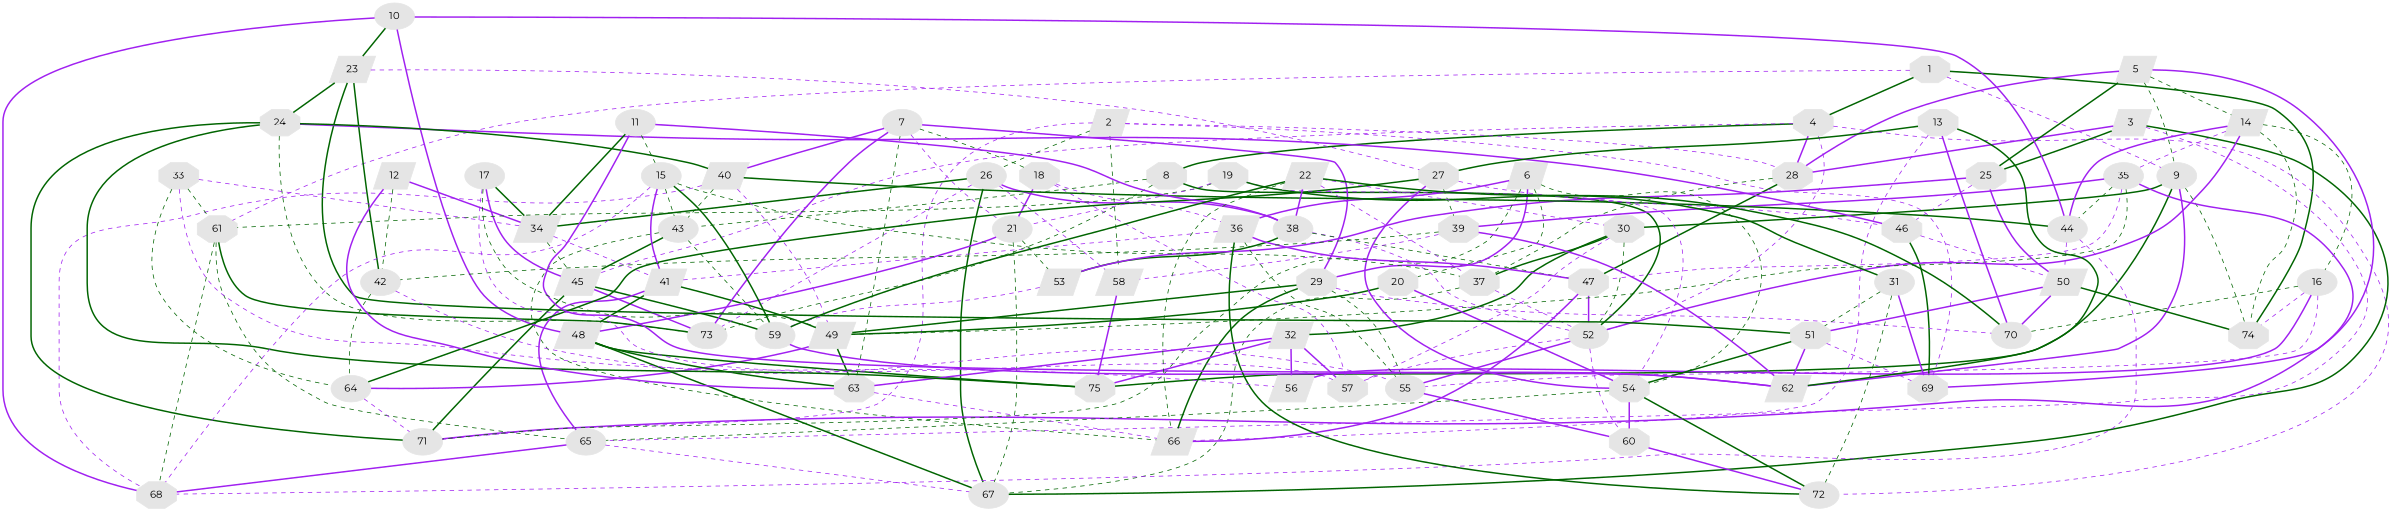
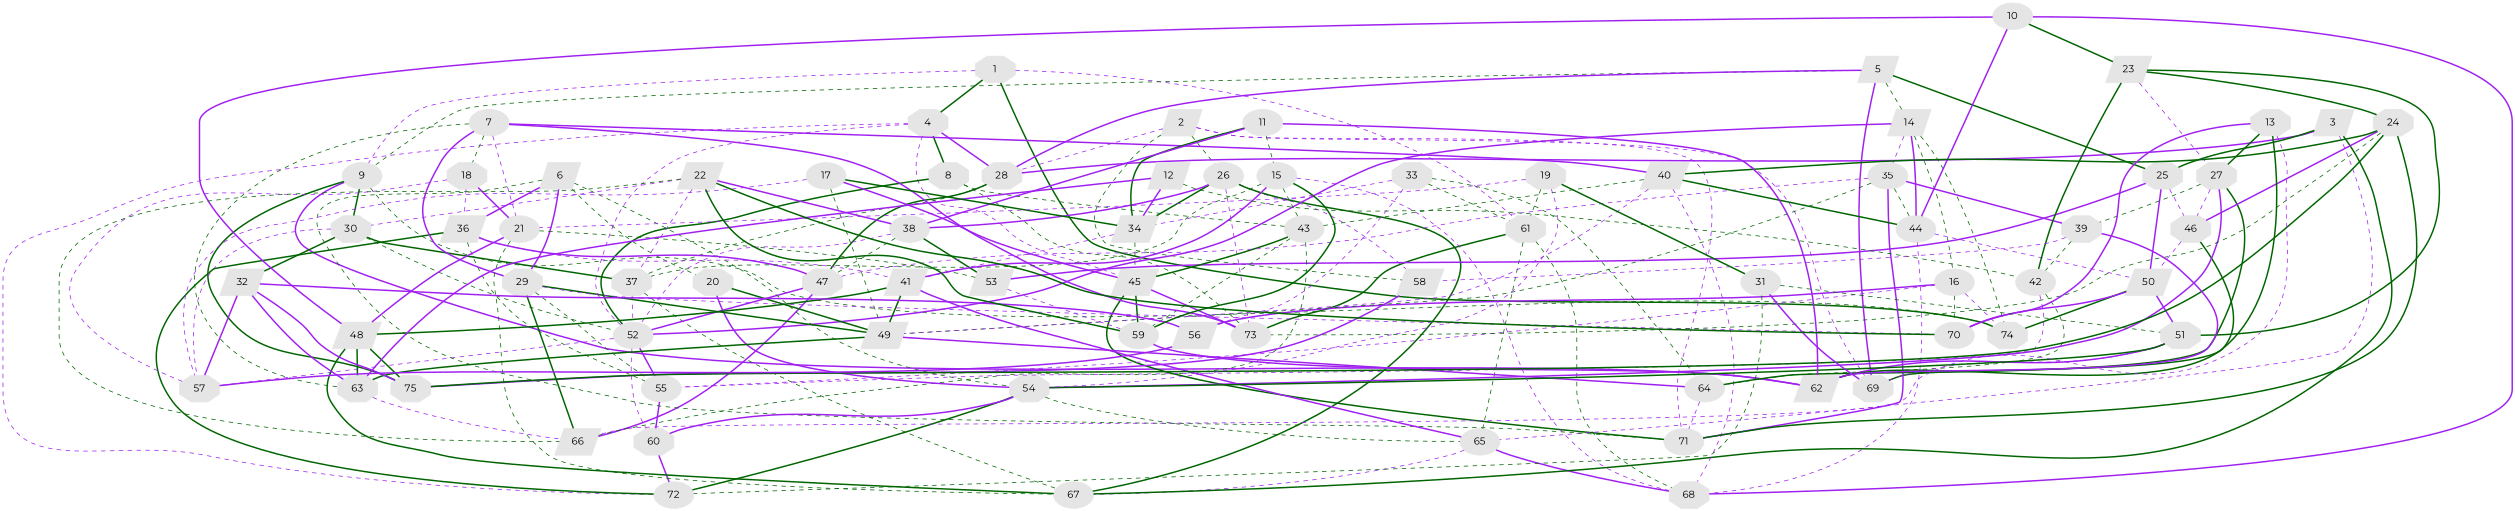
edge "56" -- "57": added
